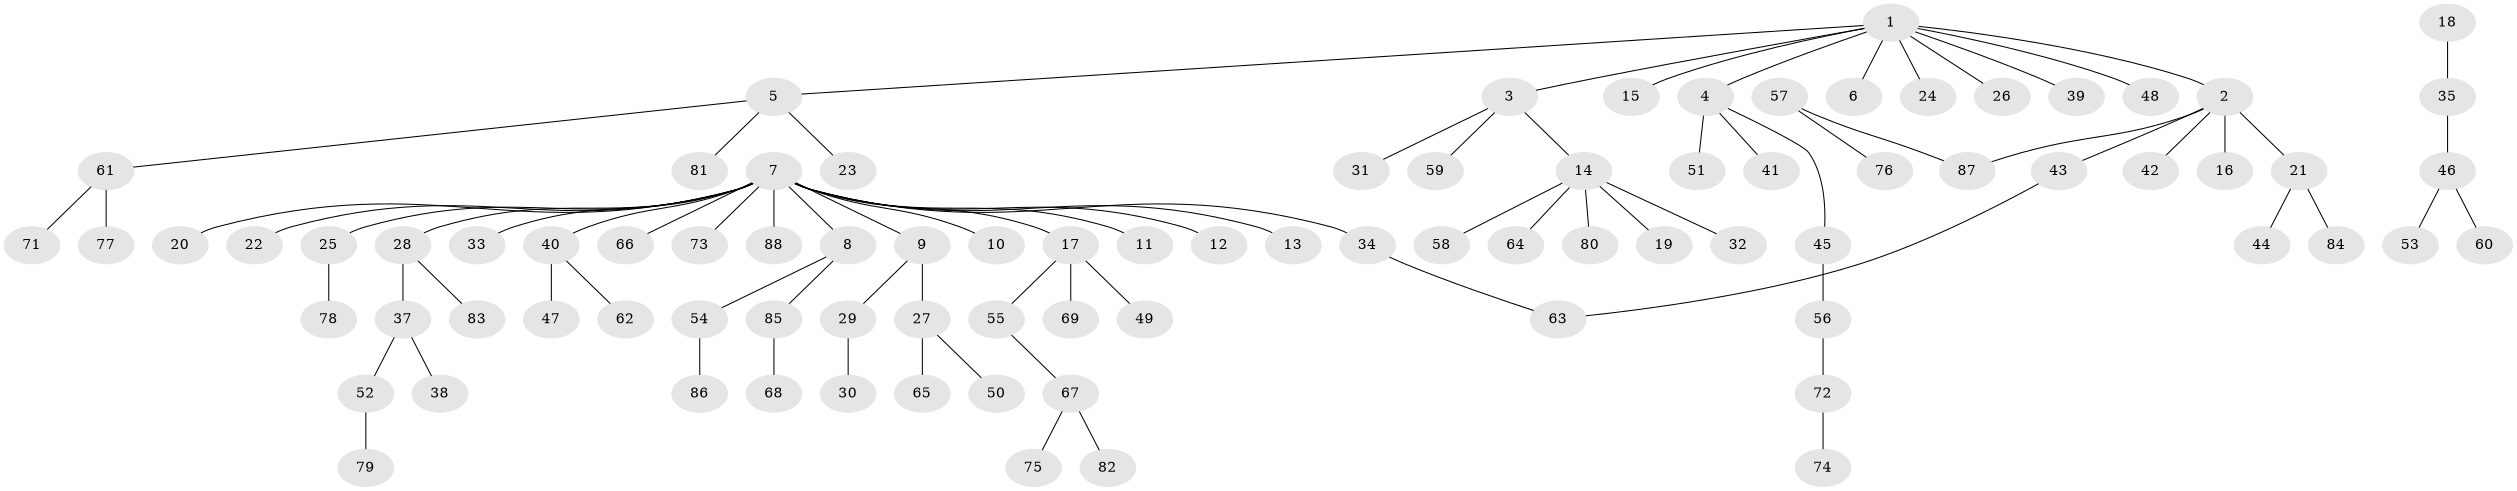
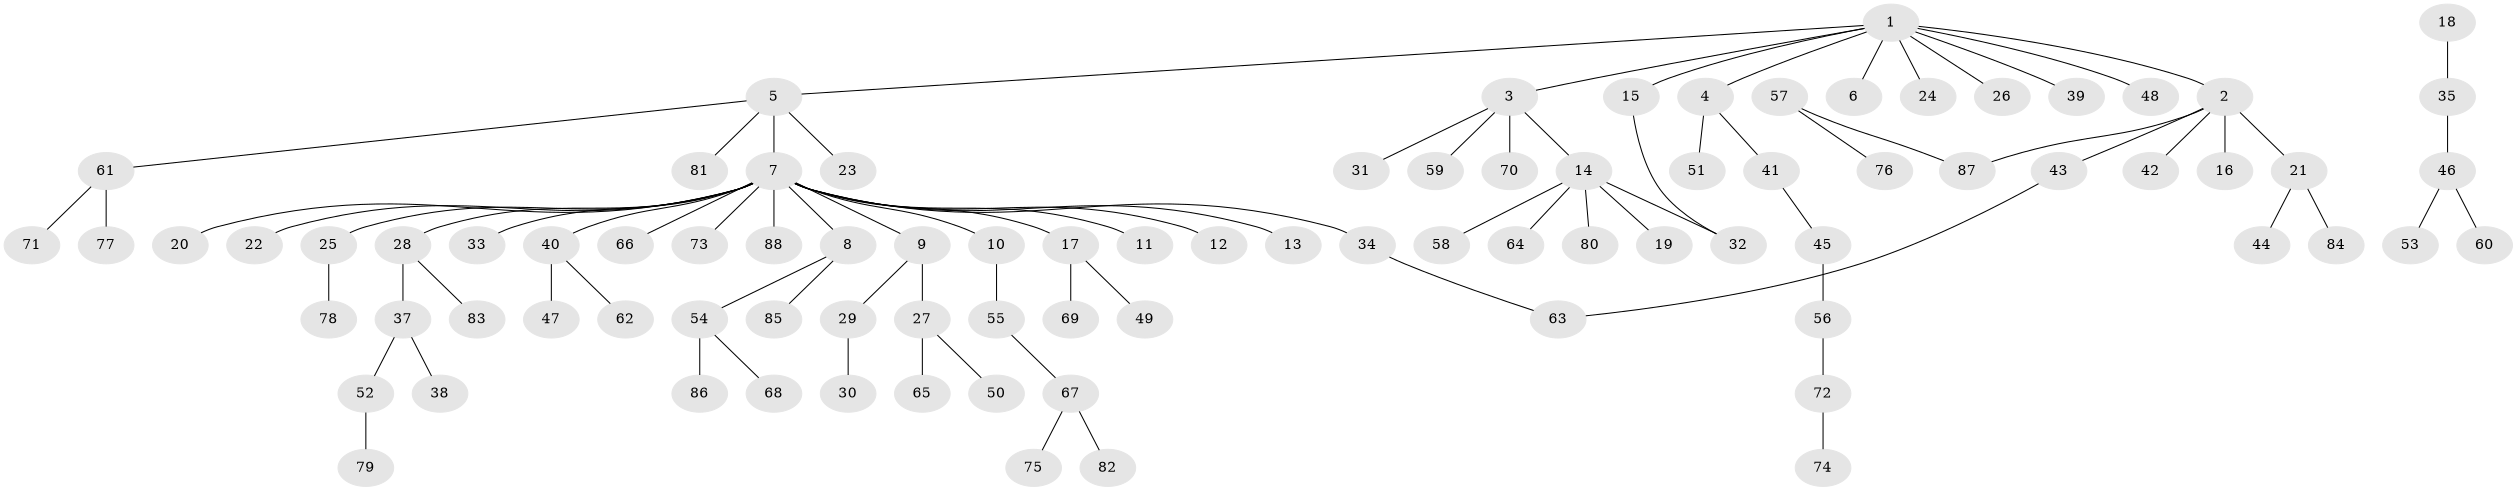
edge "5" -- "7": added
edge "4" -- "45": now "41" -- "45"
node "70": added
edge "15" -- "32": added
edge "17" -- "55": now "10" -- "55"
edge "85" -- "68": now "54" -- "68"
